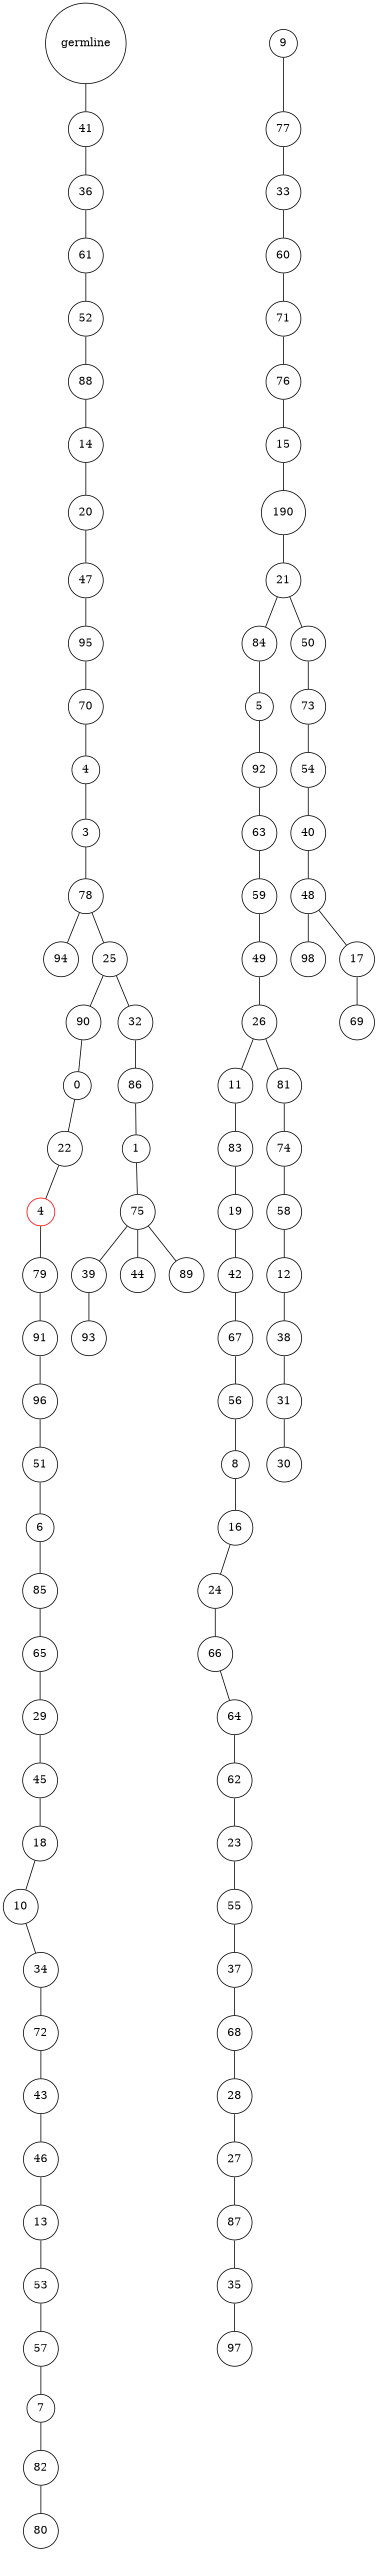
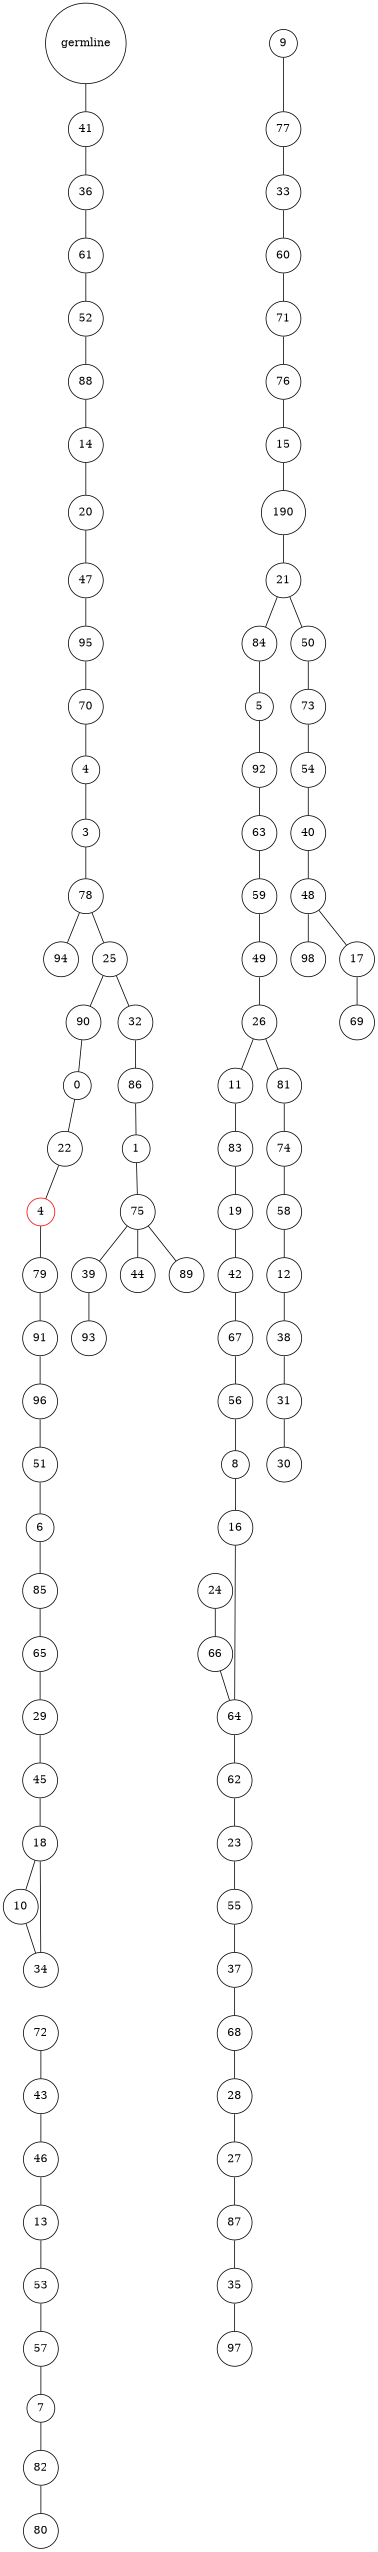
edge "16" -- "24": now "16" -- "64"
edge "34" -- "72": now "34" -- "18"
